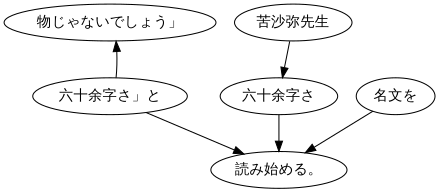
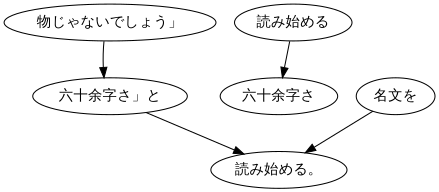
node "苦沙弥先生": label "苦沙弥先生" -> "読み始める"
edge "六十余字さ」と" -> "物じゃないでしょう」": reversed
edge "六十余字さ" -> "読み始める。": removed
